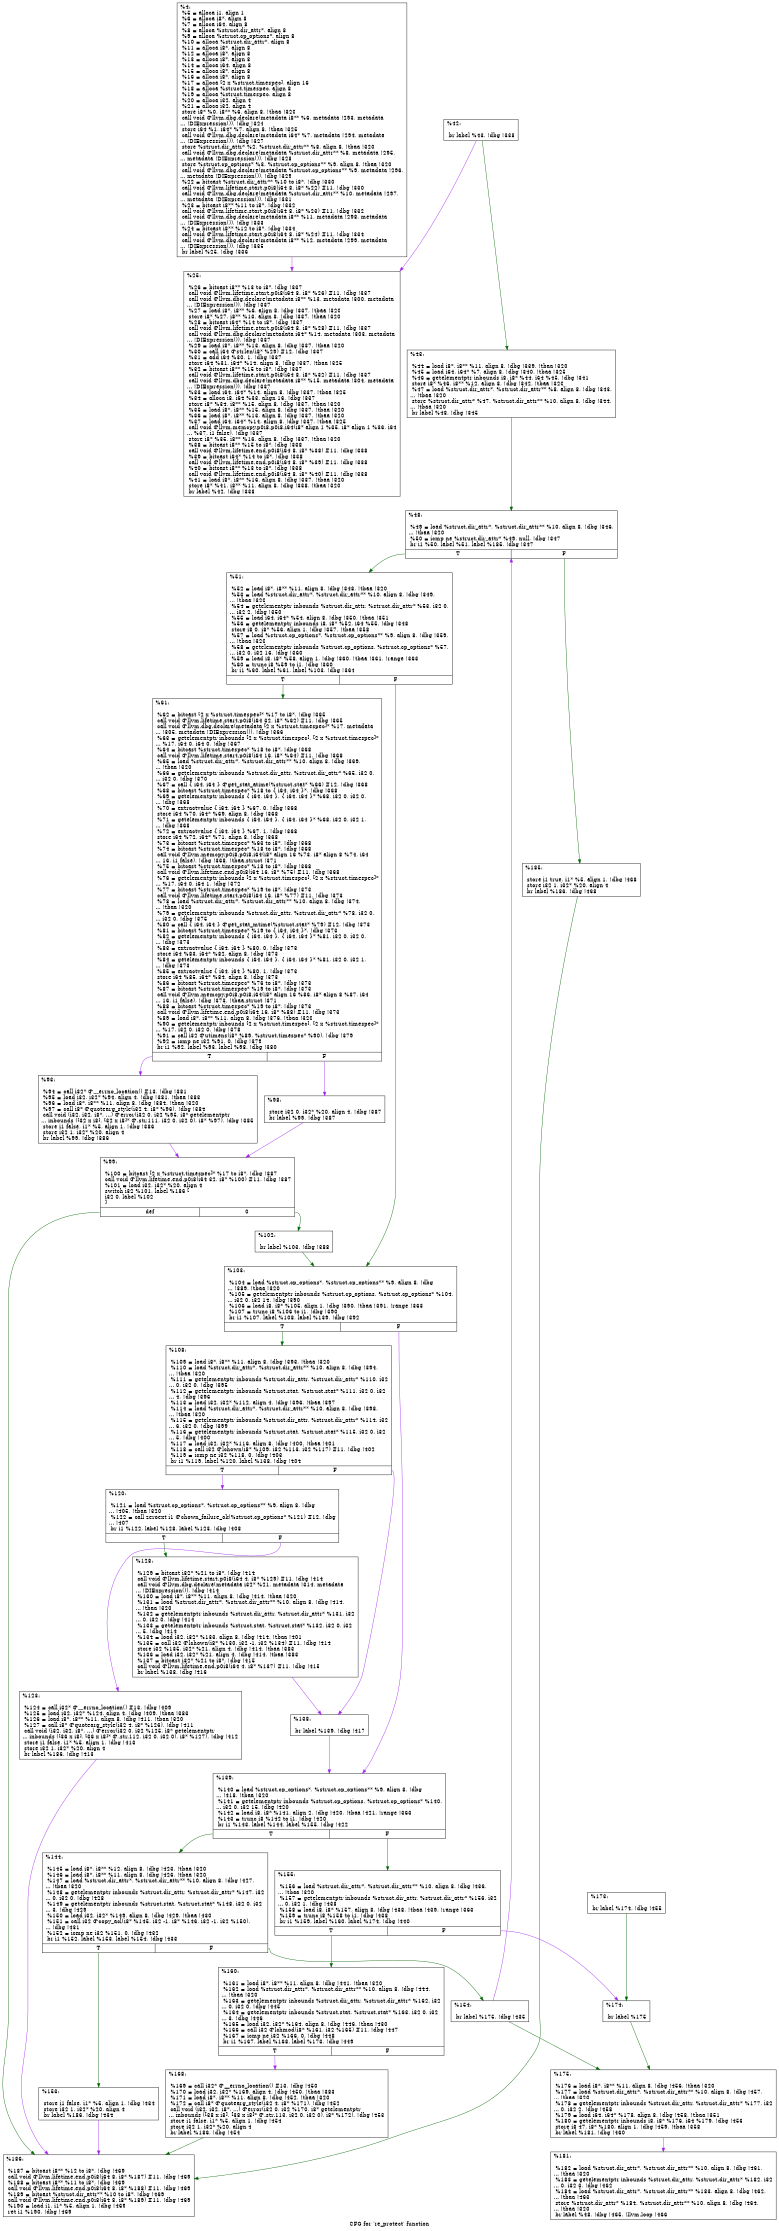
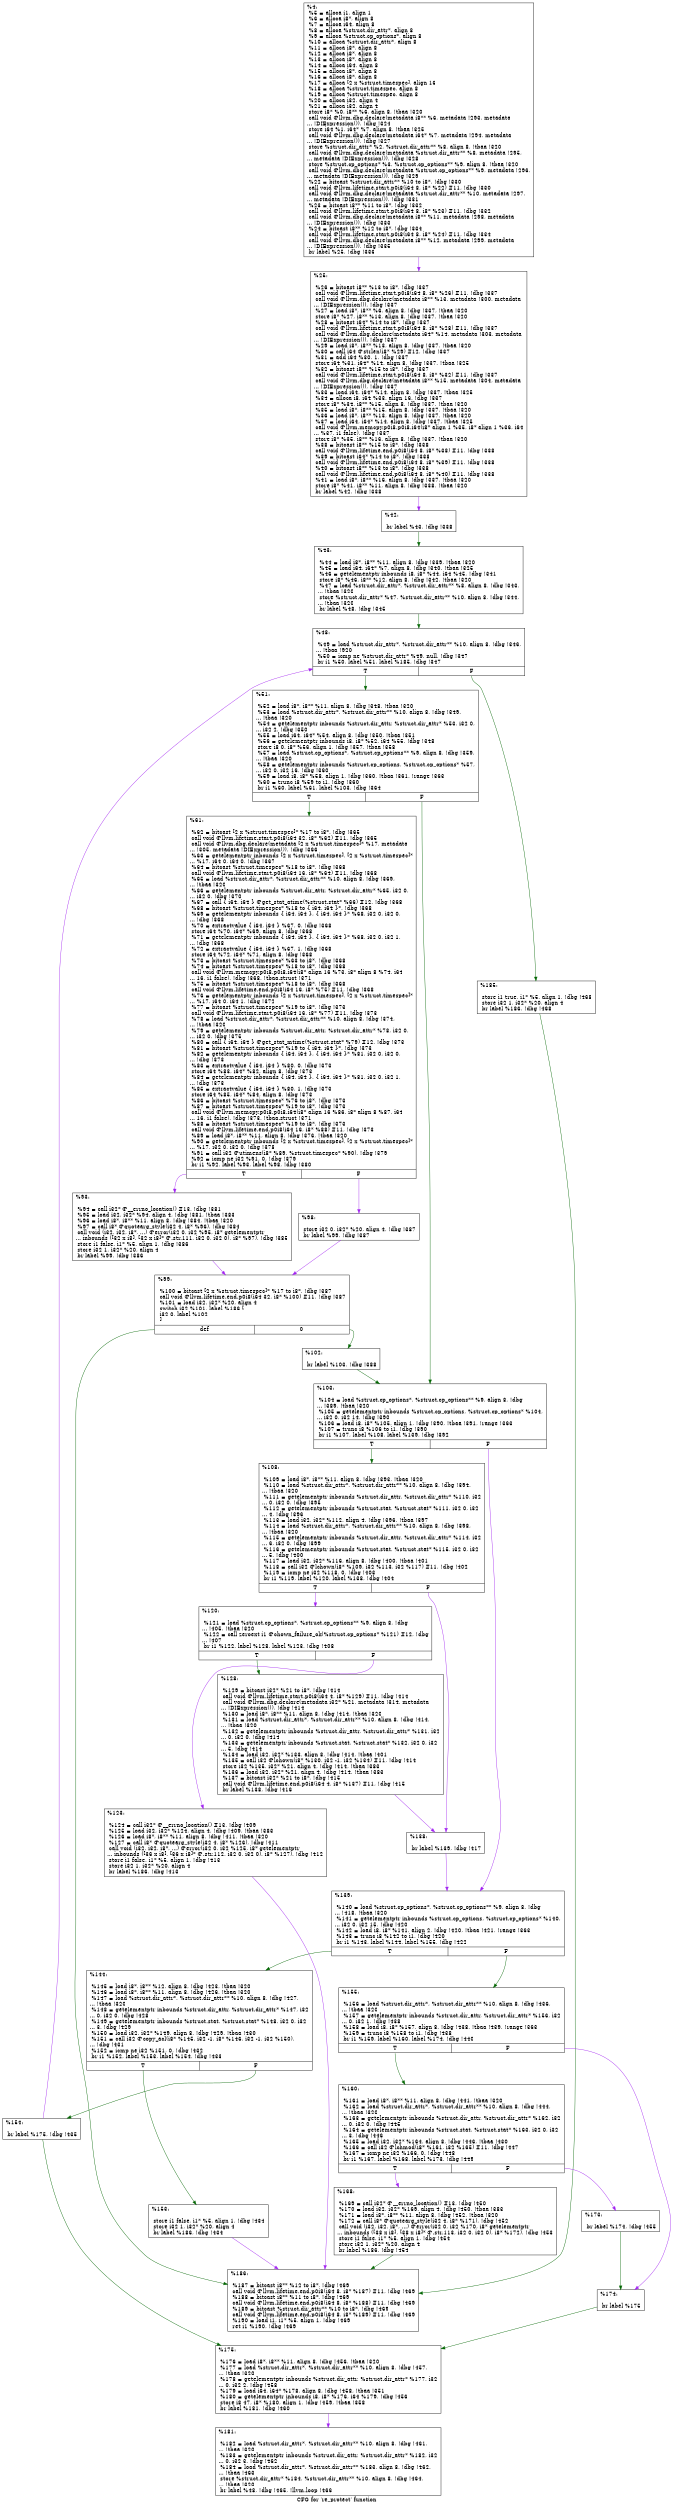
edge "%42:" -> "%25:": reversed
node "%48:": text "... !tbaa !320" -> "... !tbaa !920"
edge "%160:" -> "%173:": added
